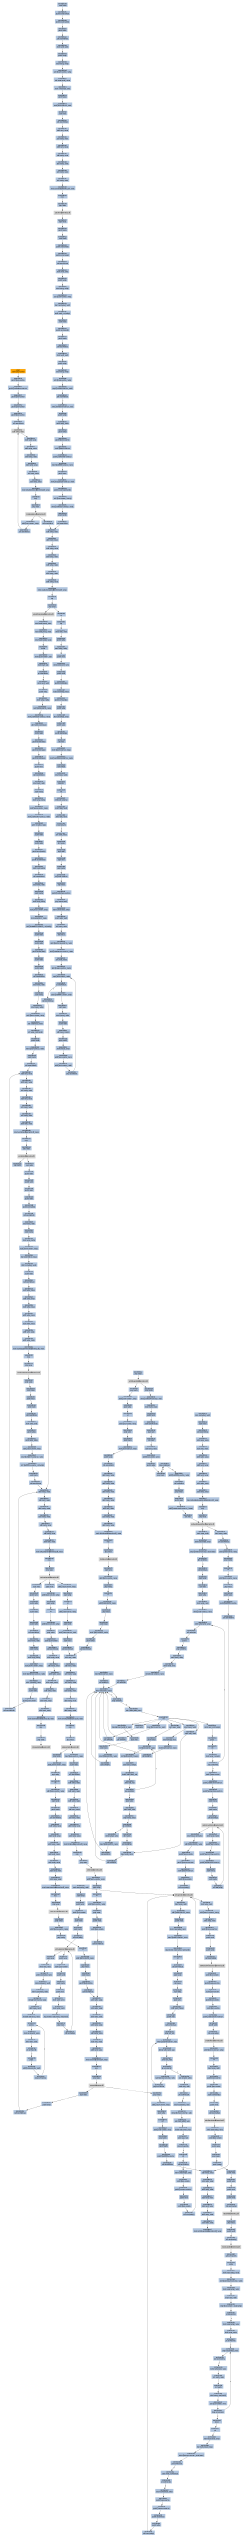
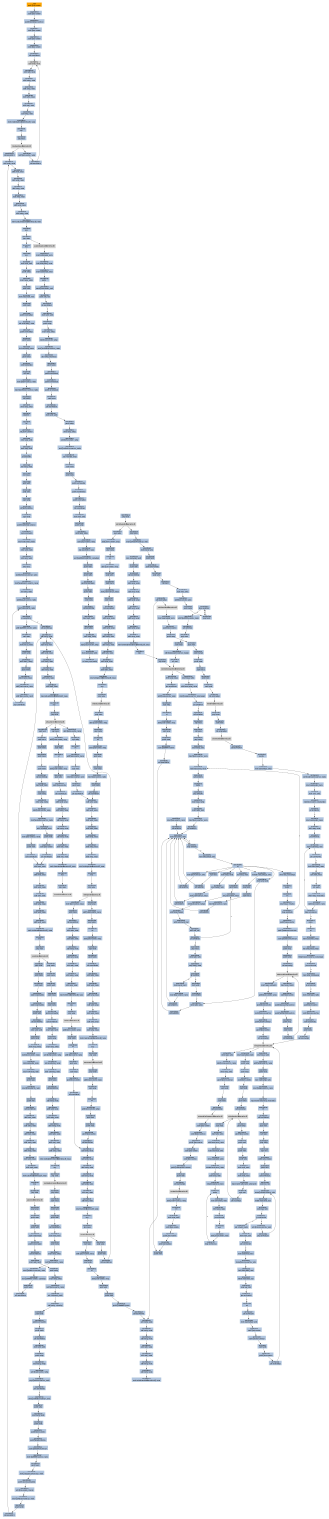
node "0x004bb293 pushl %edx": added
node "0x004bb3c7 pushl %edx": removed
edge "0x14400100 movl 0x6c(%ebp), %edi" -> "VirtualAlloc@kernel32.dll": reversed
edge "0x144000bd pushl %edi" -> "0x144000be call 0x28(%ebp)": reversed
